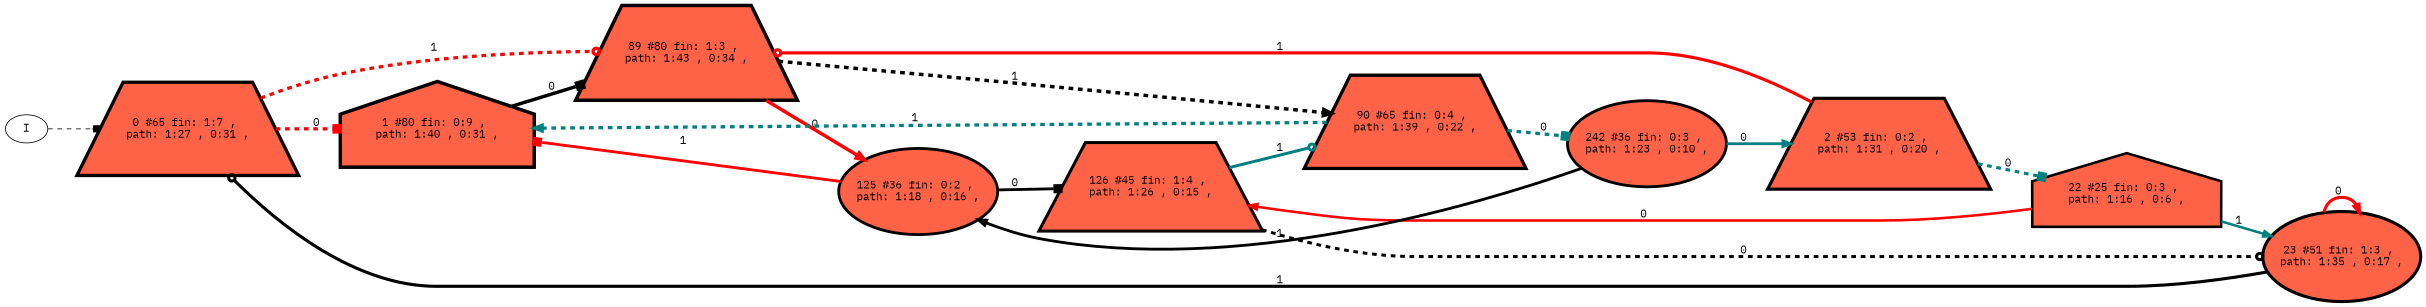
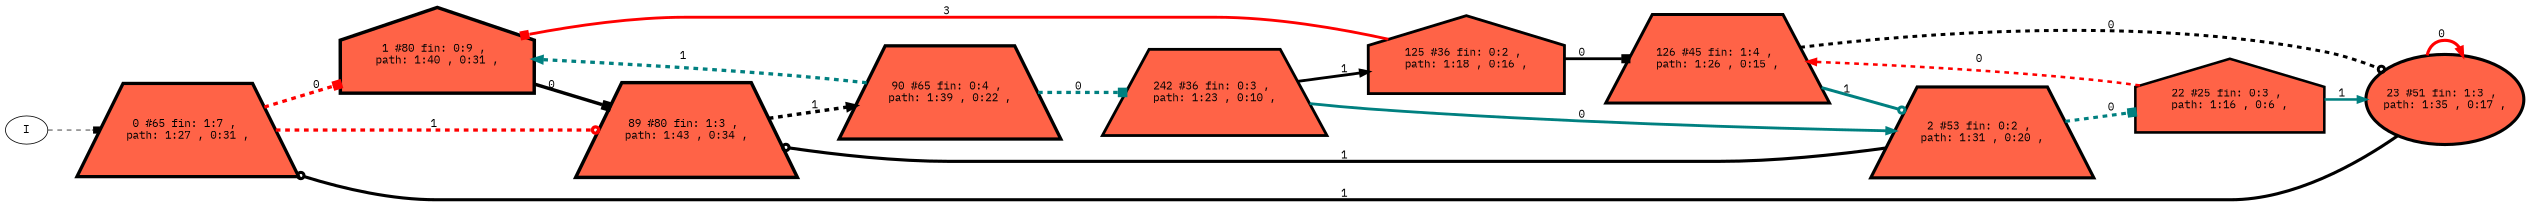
edge "2 #53 fin: 0:2 , path: 1:31 , 0:20 ," -> "89 #80 fin: 1:3 , path: 1:43 , 0:34 ,": color red -> black
edge "89 #80 fin: 1:3 , path: 1:43 , 0:34 ," -> "125 #36 fin: 0:2 , path: 1:18 , 0:16 ,": removed, label "0"
edge "125 #36 fin: 0:2 , path: 1:18 , 0:16 ," -> "1 #80 fin: 0:9 , path: 1:40 , 0:31 ,": label "1 " -> "3 "
node "242 #36 fin: 0:3 , path: 1:23 , 0:10 ,": shape ellipse -> trapezium
edge "126 #45 fin: 1:4 , path: 1:26 , 0:15 ," -> "90 #65 fin: 0:4 , path: 1:39 , 0:22 ,": now "126 #45 fin: 1:4 , path: 1:26 , 0:15 ," -> "2 #53 fin: 0:2 , path: 1:31 , 0:20 ,"
node "125 #36 fin: 0:2 , path: 1:18 , 0:16 ,": shape ellipse -> house
edge "22 #25 fin: 0:3 , path: 1:16 , 0:6 ," -> "126 #45 fin: 1:4 , path: 1:26 , 0:15 ,": style bold -> dashed
